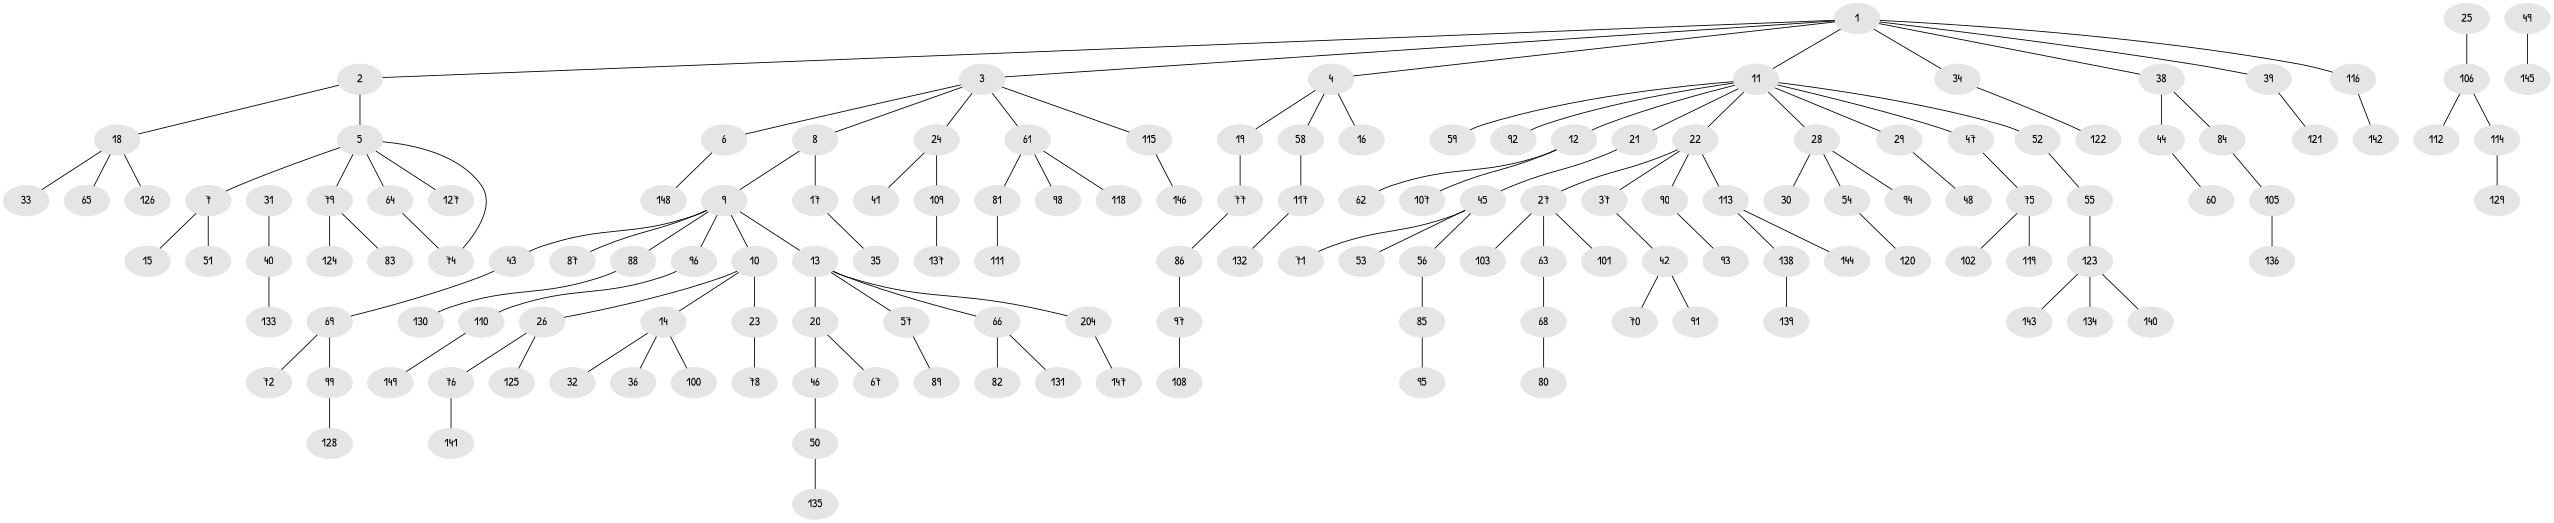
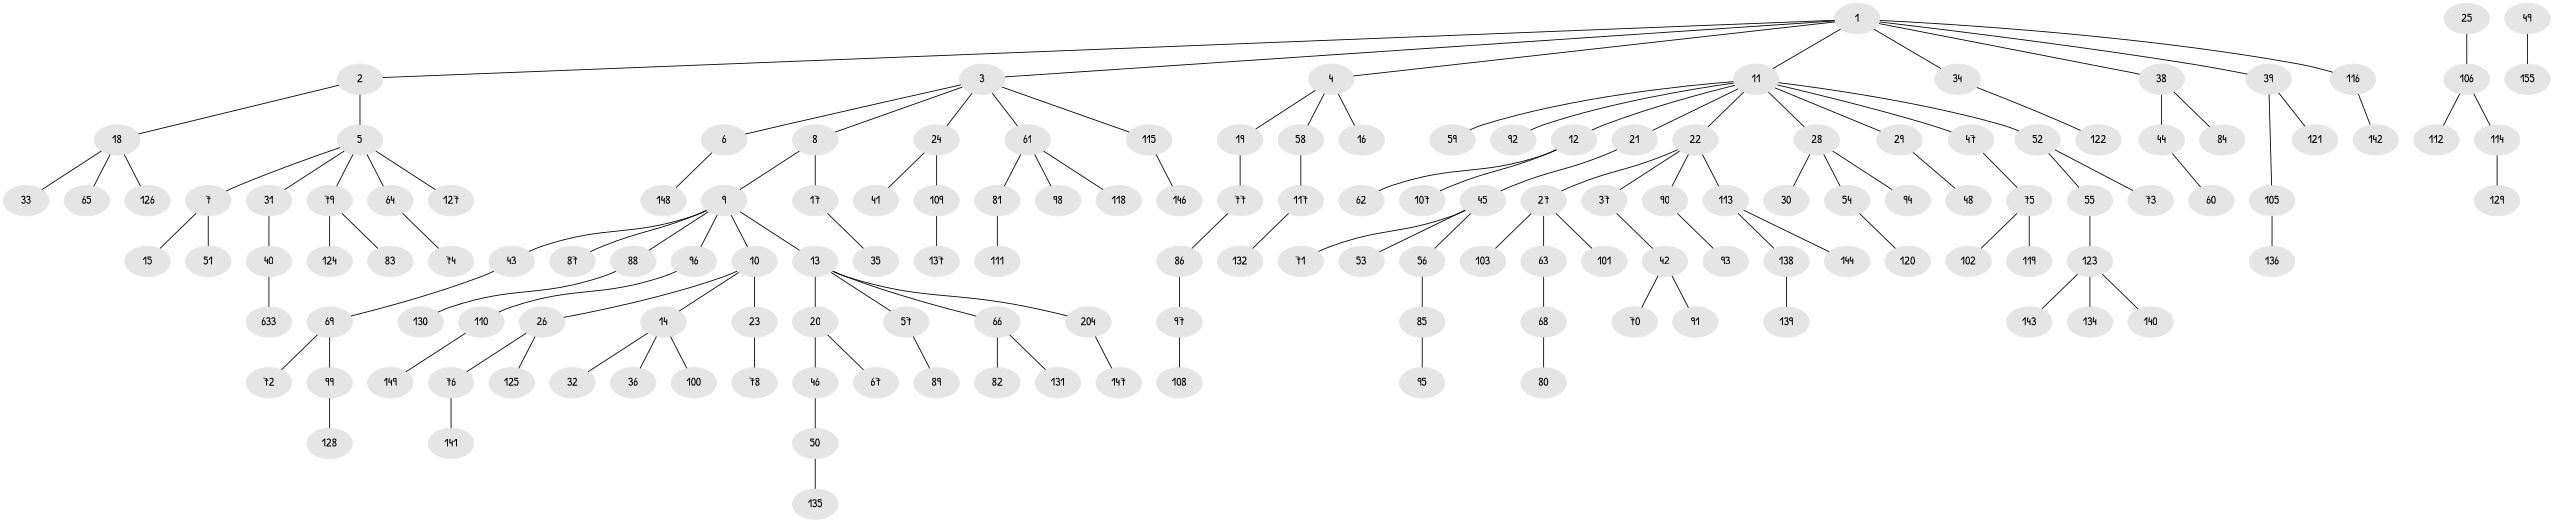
node "145": label "145" -> "155"
edge "84" -- "105": now "39" -- "105"
edge "5" -- "74": now "5" -- "31"
node "73": added
node "133": label "133" -> "633"
